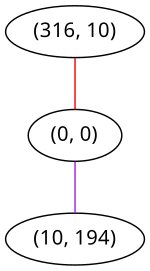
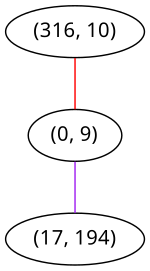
node "(0, 0)": label "(0, 0)" -> "(0, 9)"
node "(10, 194)": label "(10, 194)" -> "(17, 194)"
